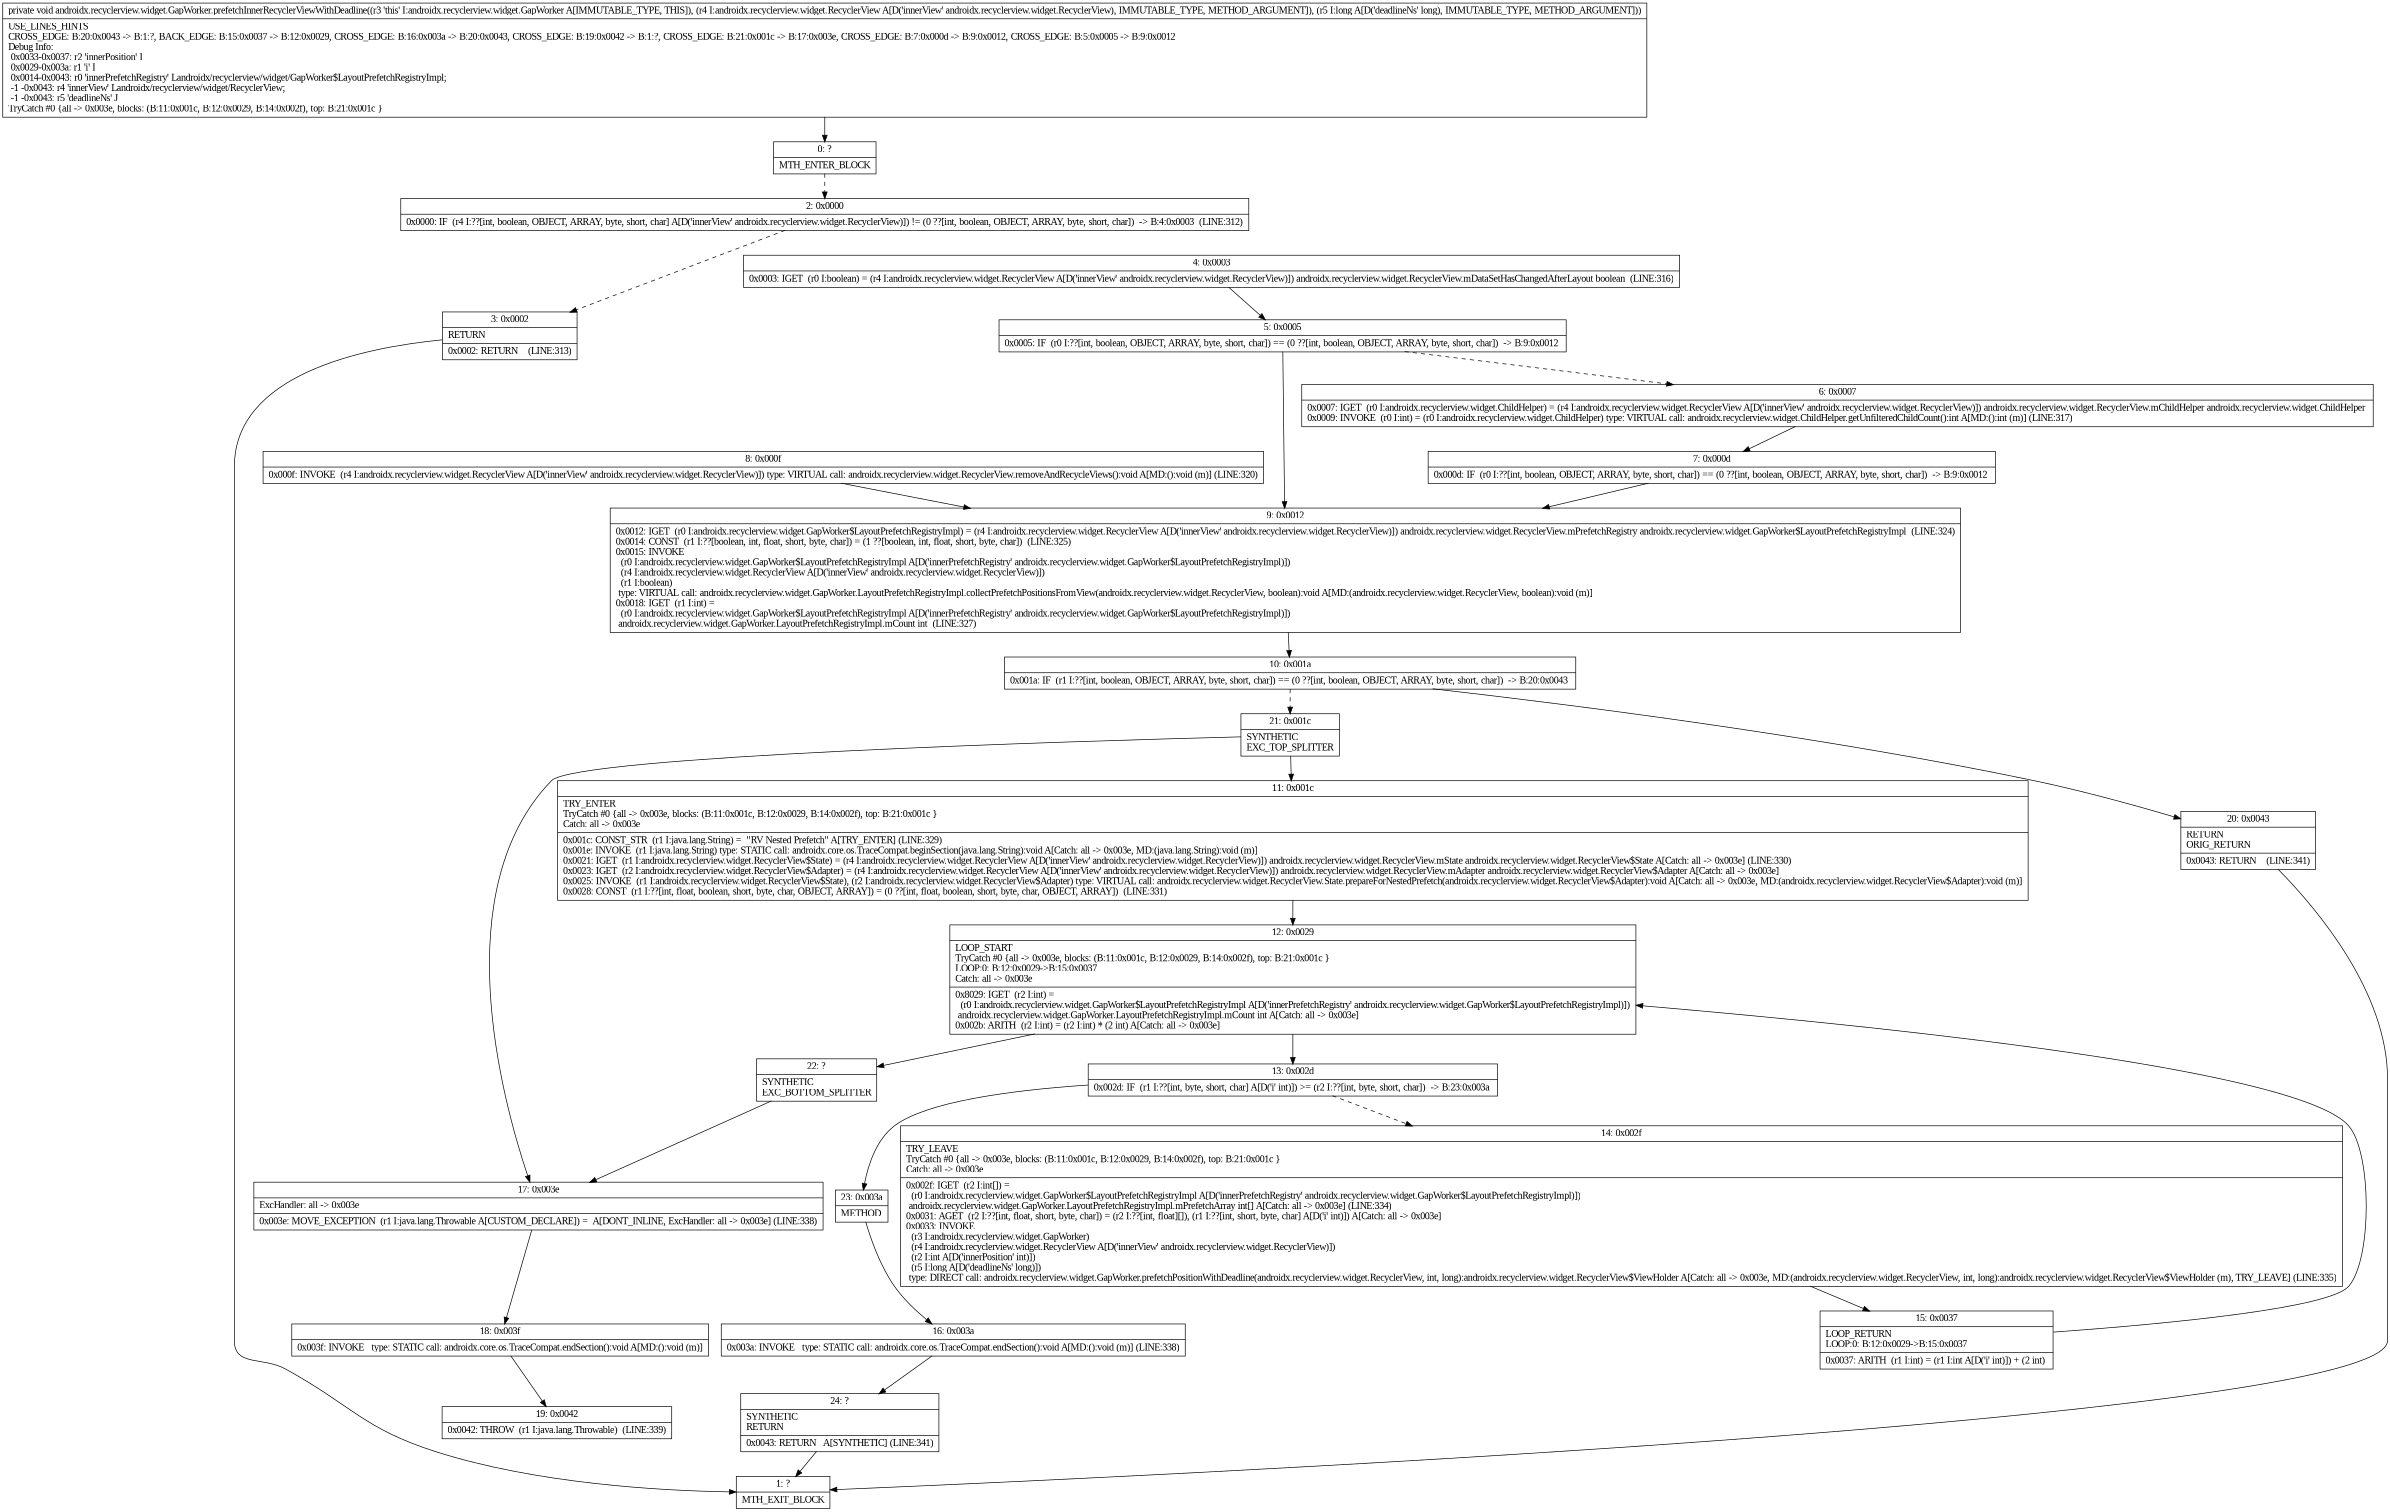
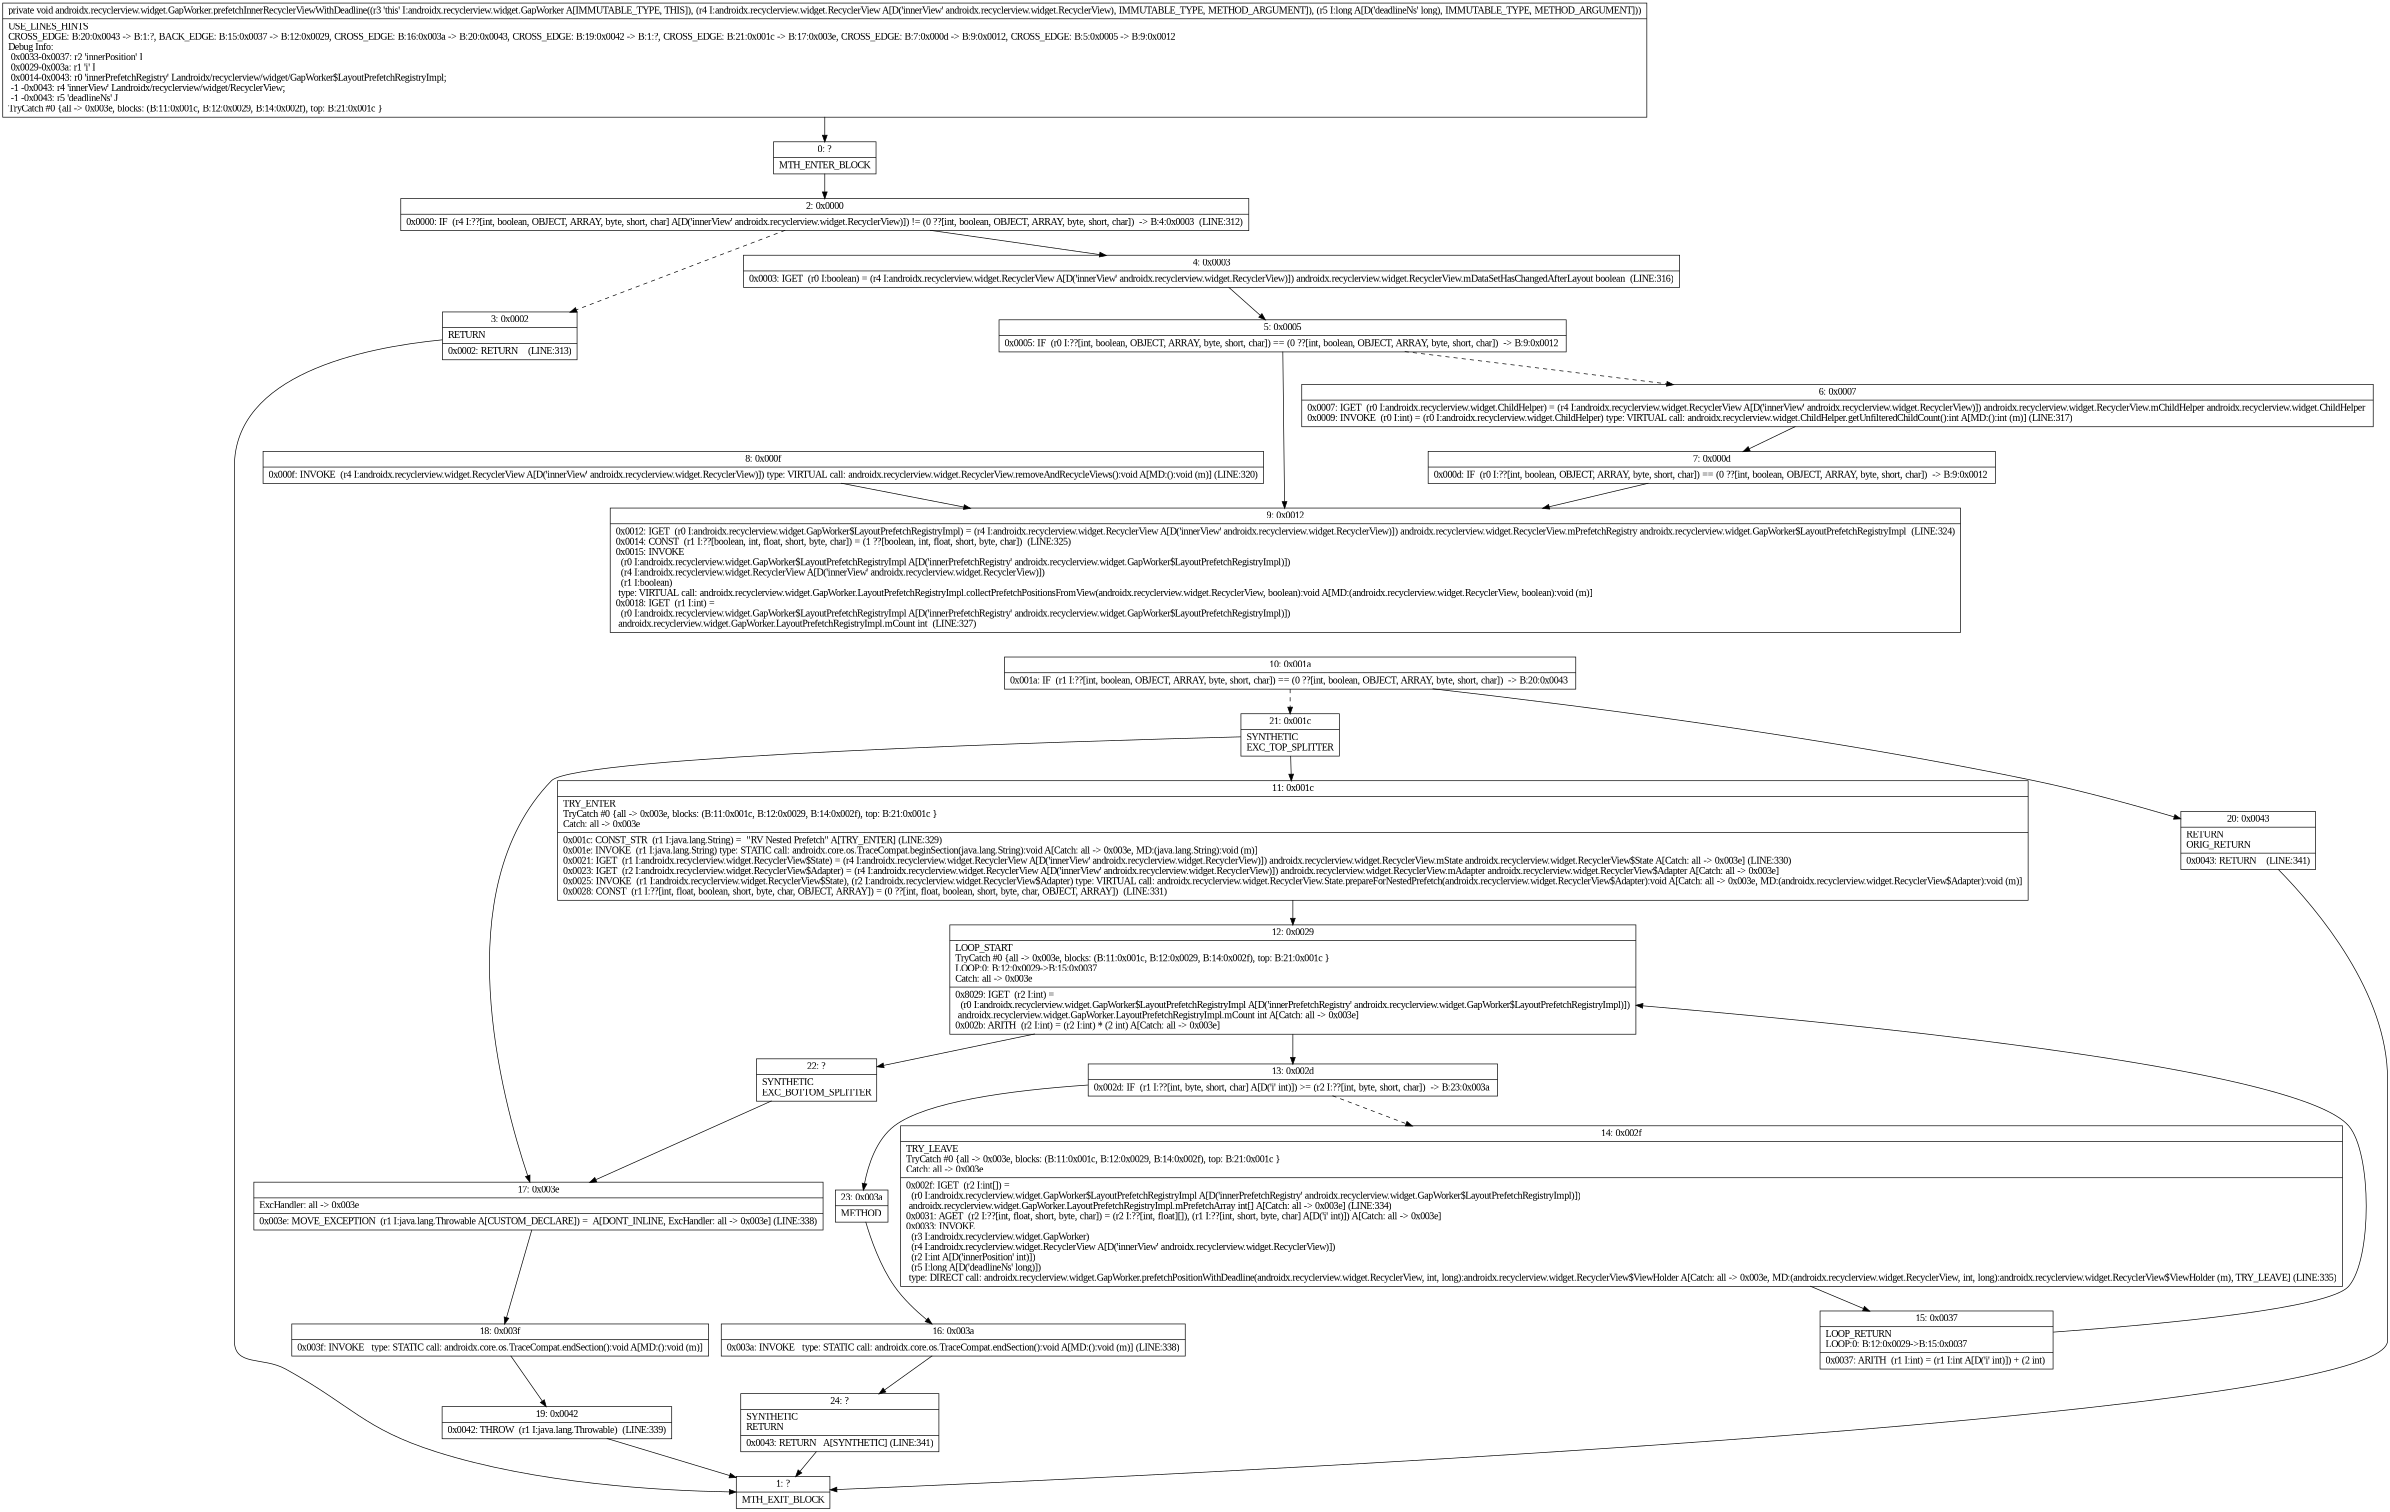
edge "0: ?" -> "2: 0x0000": style dashed -> solid
edge "2: 0x0000" -> "4: 0x0003": added
edge "9: 0x0012" -> "10: 0x001a": removed
edge "19: 0x0042" -> "1: ?": added
